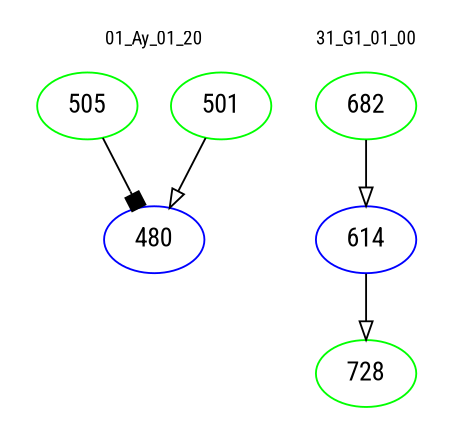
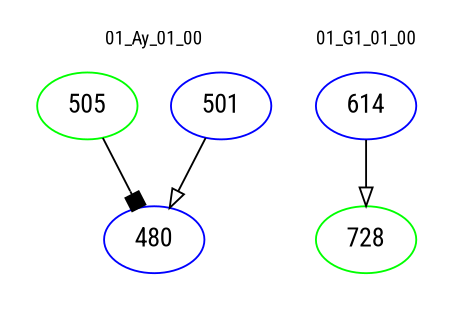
cluster "01_Ay_01_20": label "01_Ay_01_20" -> "01_Ay_01_00"
cluster "31_G1_01_00": label "31_G1_01_00" -> "01_G1_01_00"
node "501": color green -> blue
node "682": removed
